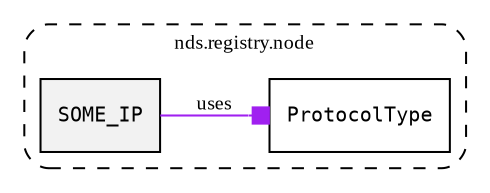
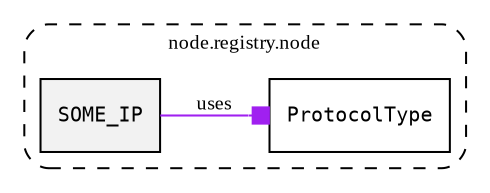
cluster "nds.registry.node": label "nds.registry.node" -> "node.registry.node"
